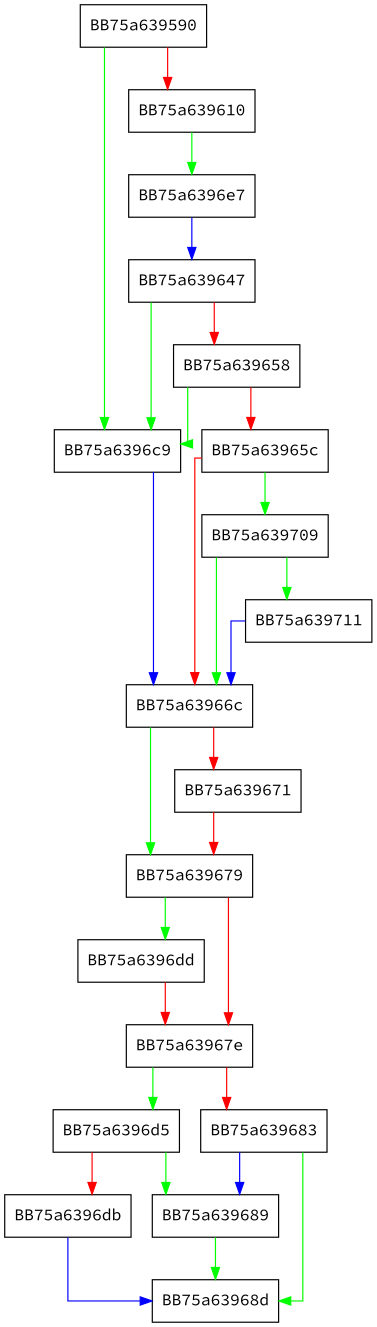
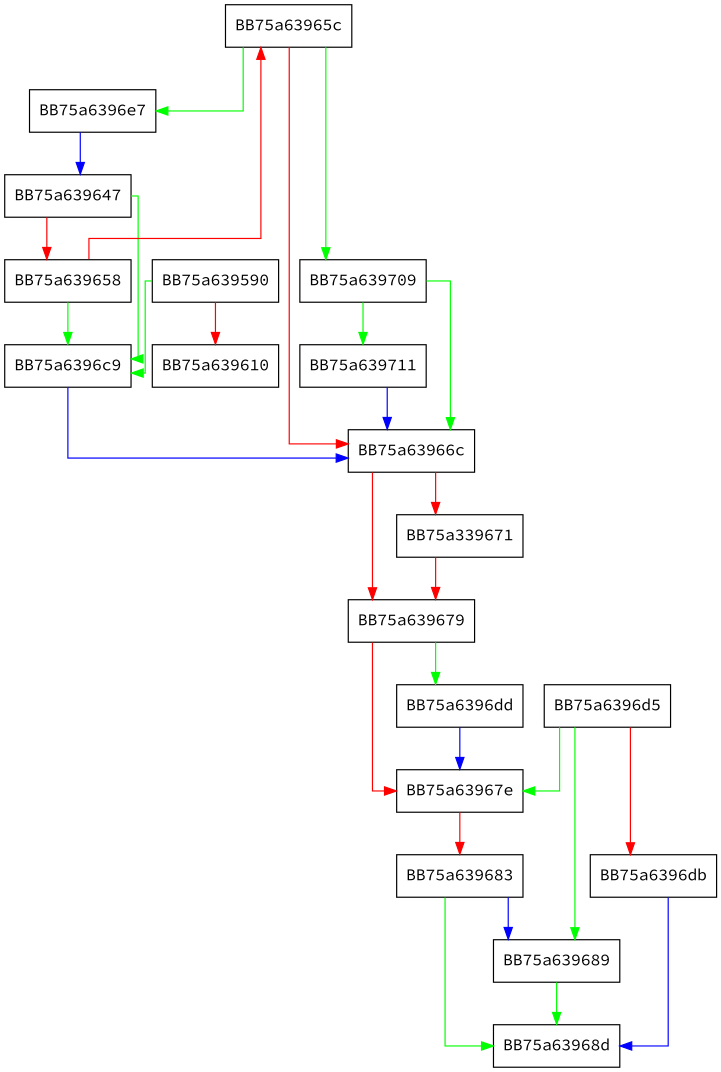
edge "BB75a639610" -> "BB75a6396e7": now "BB75a63965c" -> "BB75a6396e7"
edge "BB75a63966c" -> "BB75a639679": color green -> red
node "BB75a639671": label "BB75a639671" -> "BB75a339671"
edge "BB75a6396dd" -> "BB75a63967e": color red -> blue
edge "BB75a63967e" -> "BB75a6396d5": reversed
